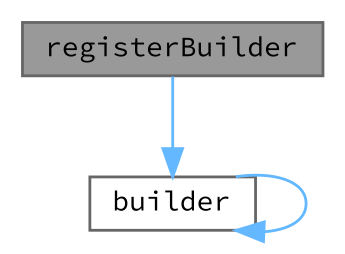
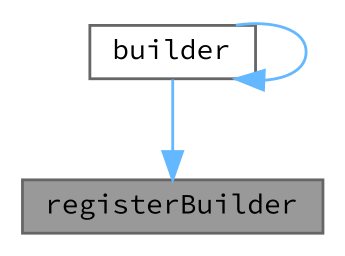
edge "registerBuilder" -> "builder": reversed
